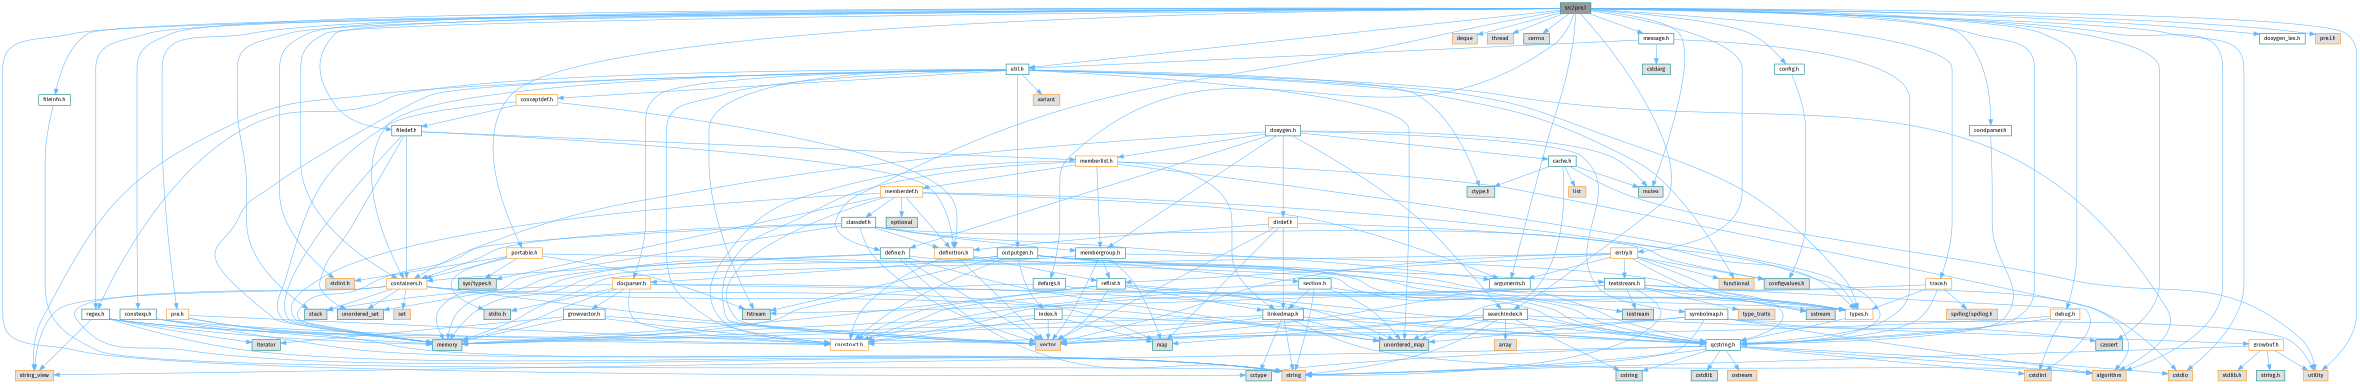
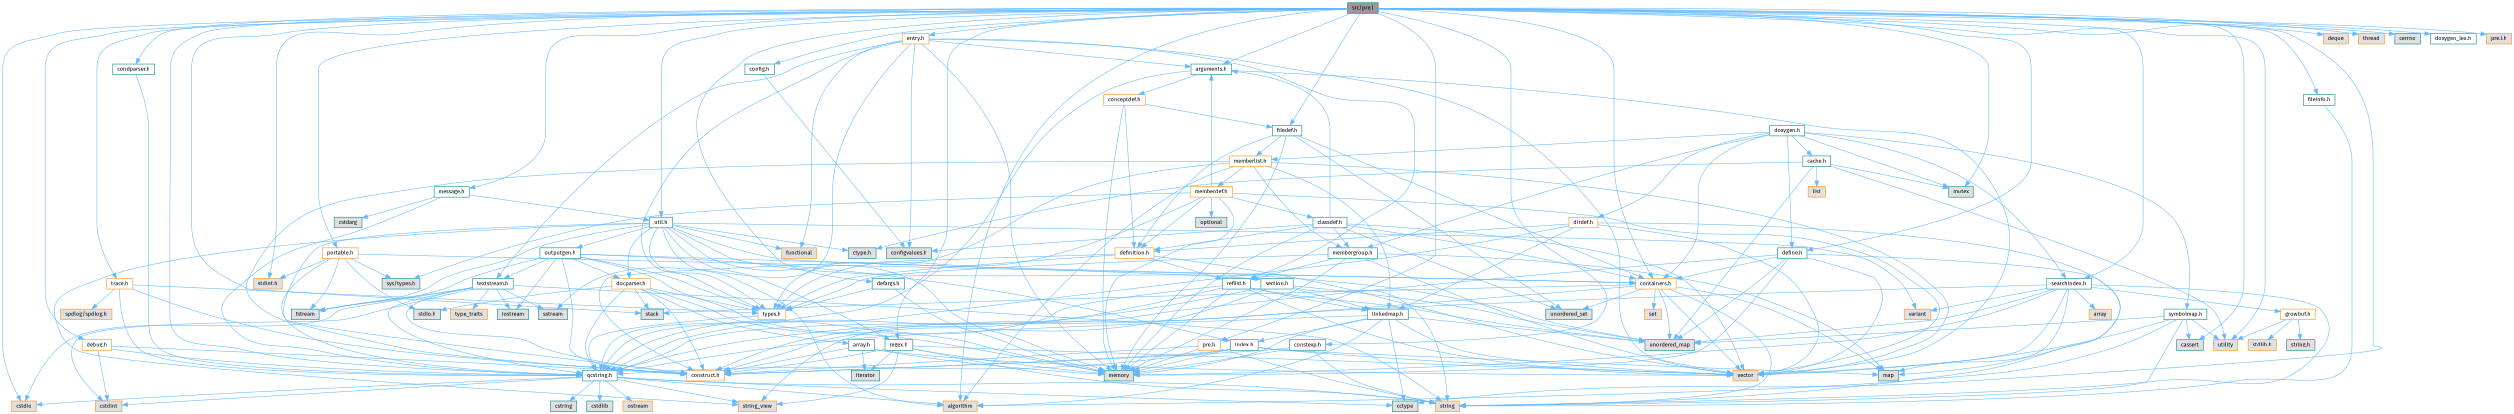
edge "util.h" -> "conceptdef.h": now "arguments.h" -> "conceptdef.h"
node "growvector.h": label "growvector.h" -> "array.h"
edge "linkedmap.h" -> "string": now "linkedmap.h" -> "index.h"
edge "searchindex.h" -> "cstring": now "searchindex.h" -> "variant"
edge "growbuf.h" -> "string": removed
